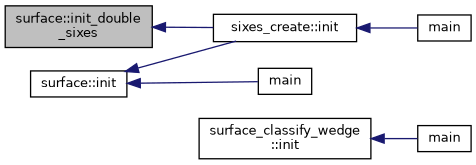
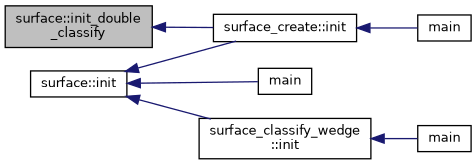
node "surface::init_double _sixes": label "surface::init_double _sixes" -> "surface::init_double _classify"
node "sixes_create::init": label "sixes_create::init" -> "surface_create::init"
edge "surface_classify_wedge ::init" -> "surface::init": added
